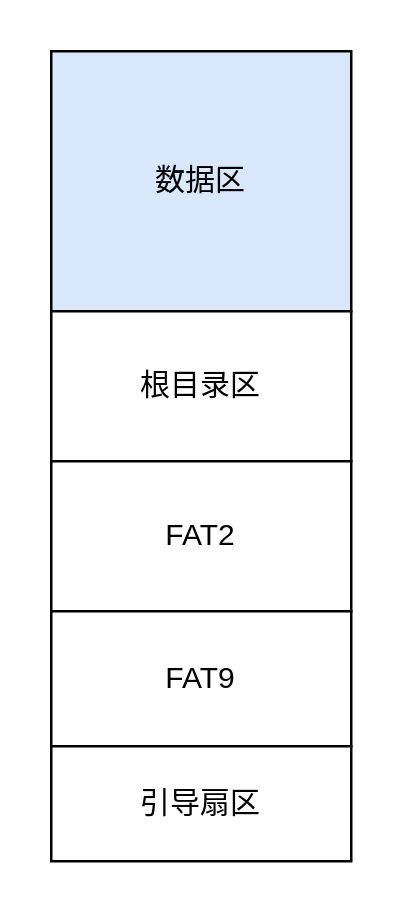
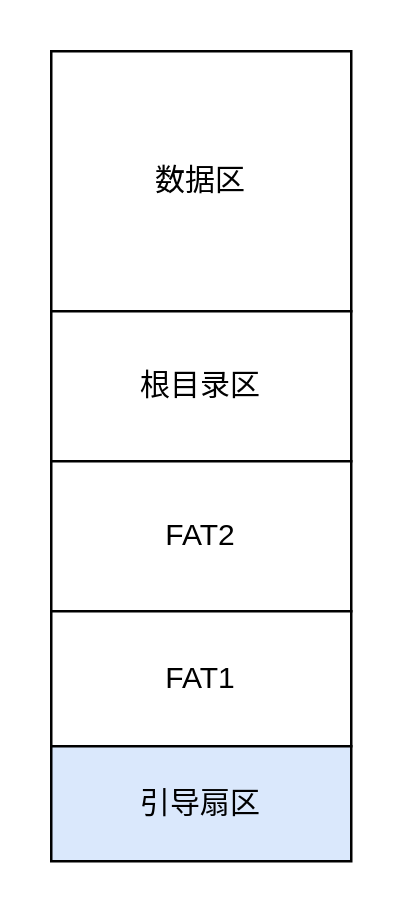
node "数据区": fillcolor #dae8fc -> #ffffff
node "FAT9": label "FAT9" -> "FAT1"
node "引导扇区": fillcolor #ffffff -> #dae8fc
